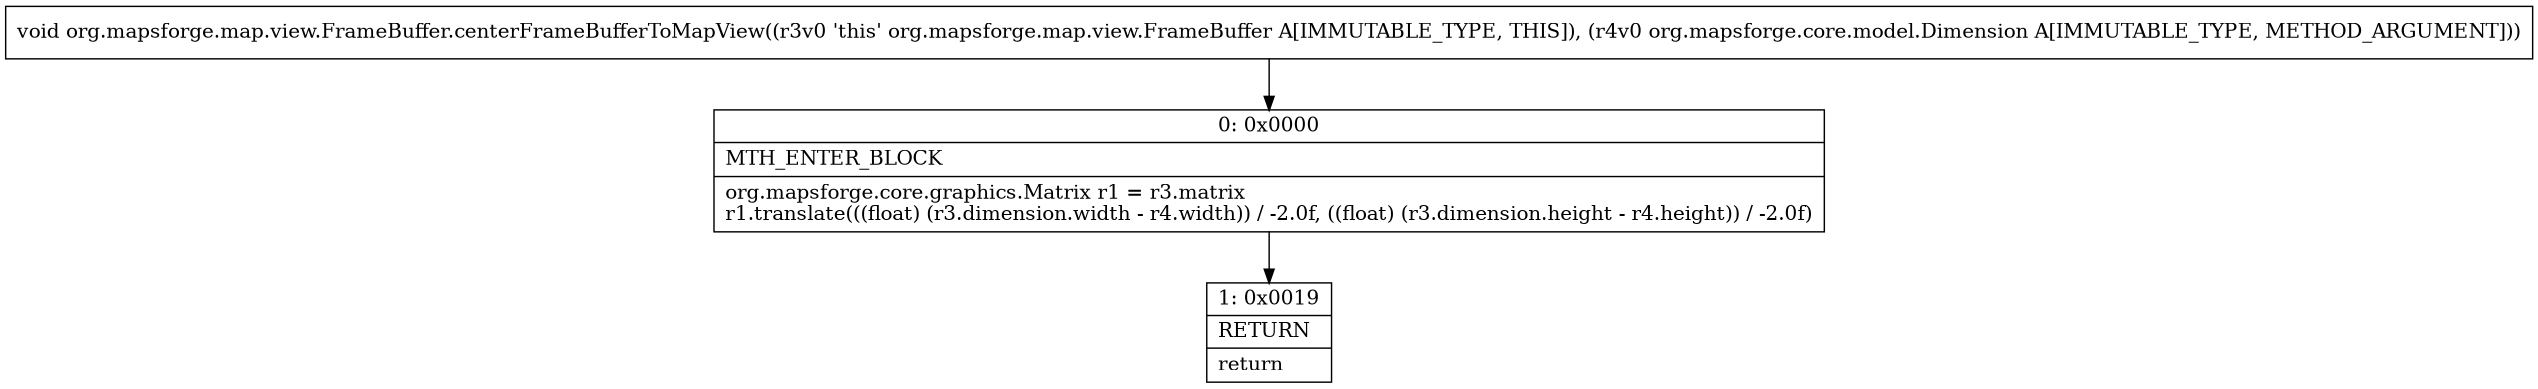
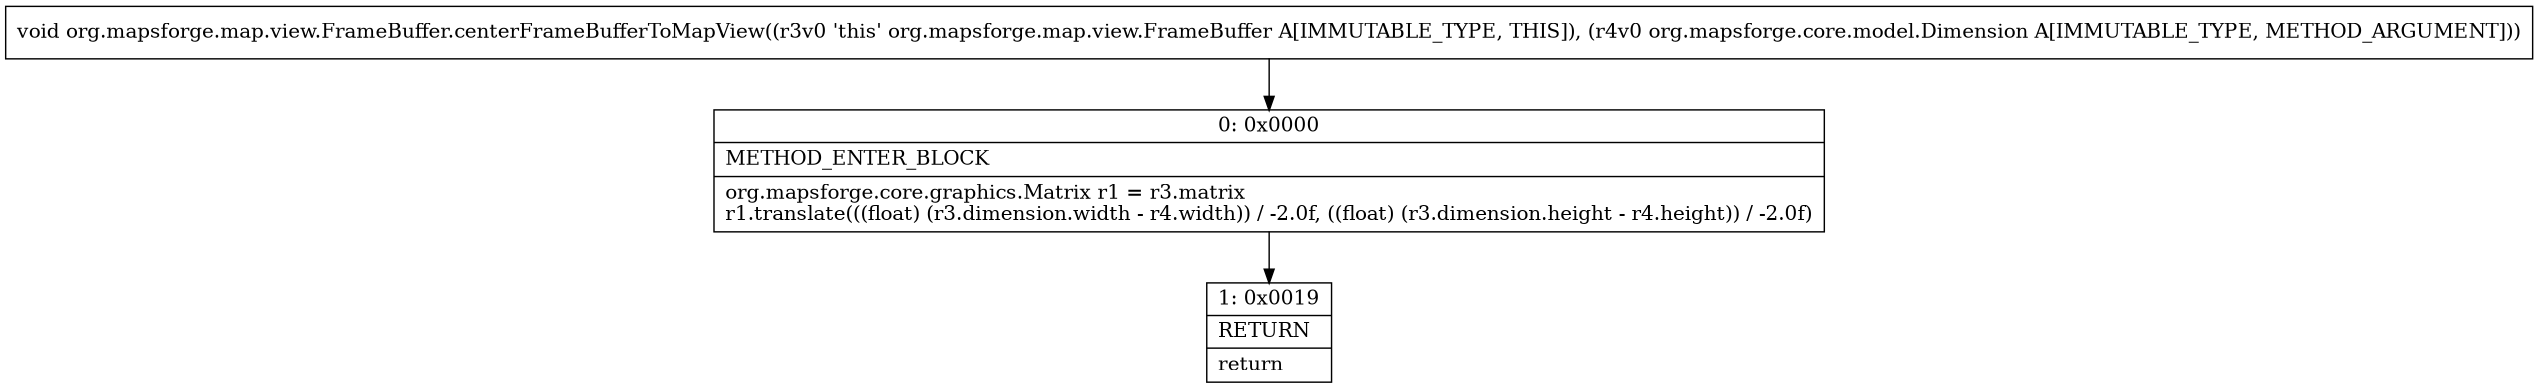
node "0: 0x0000": text "MTH_ENTER_BLOCK" -> "METHOD_ENTER_BLOCK"
